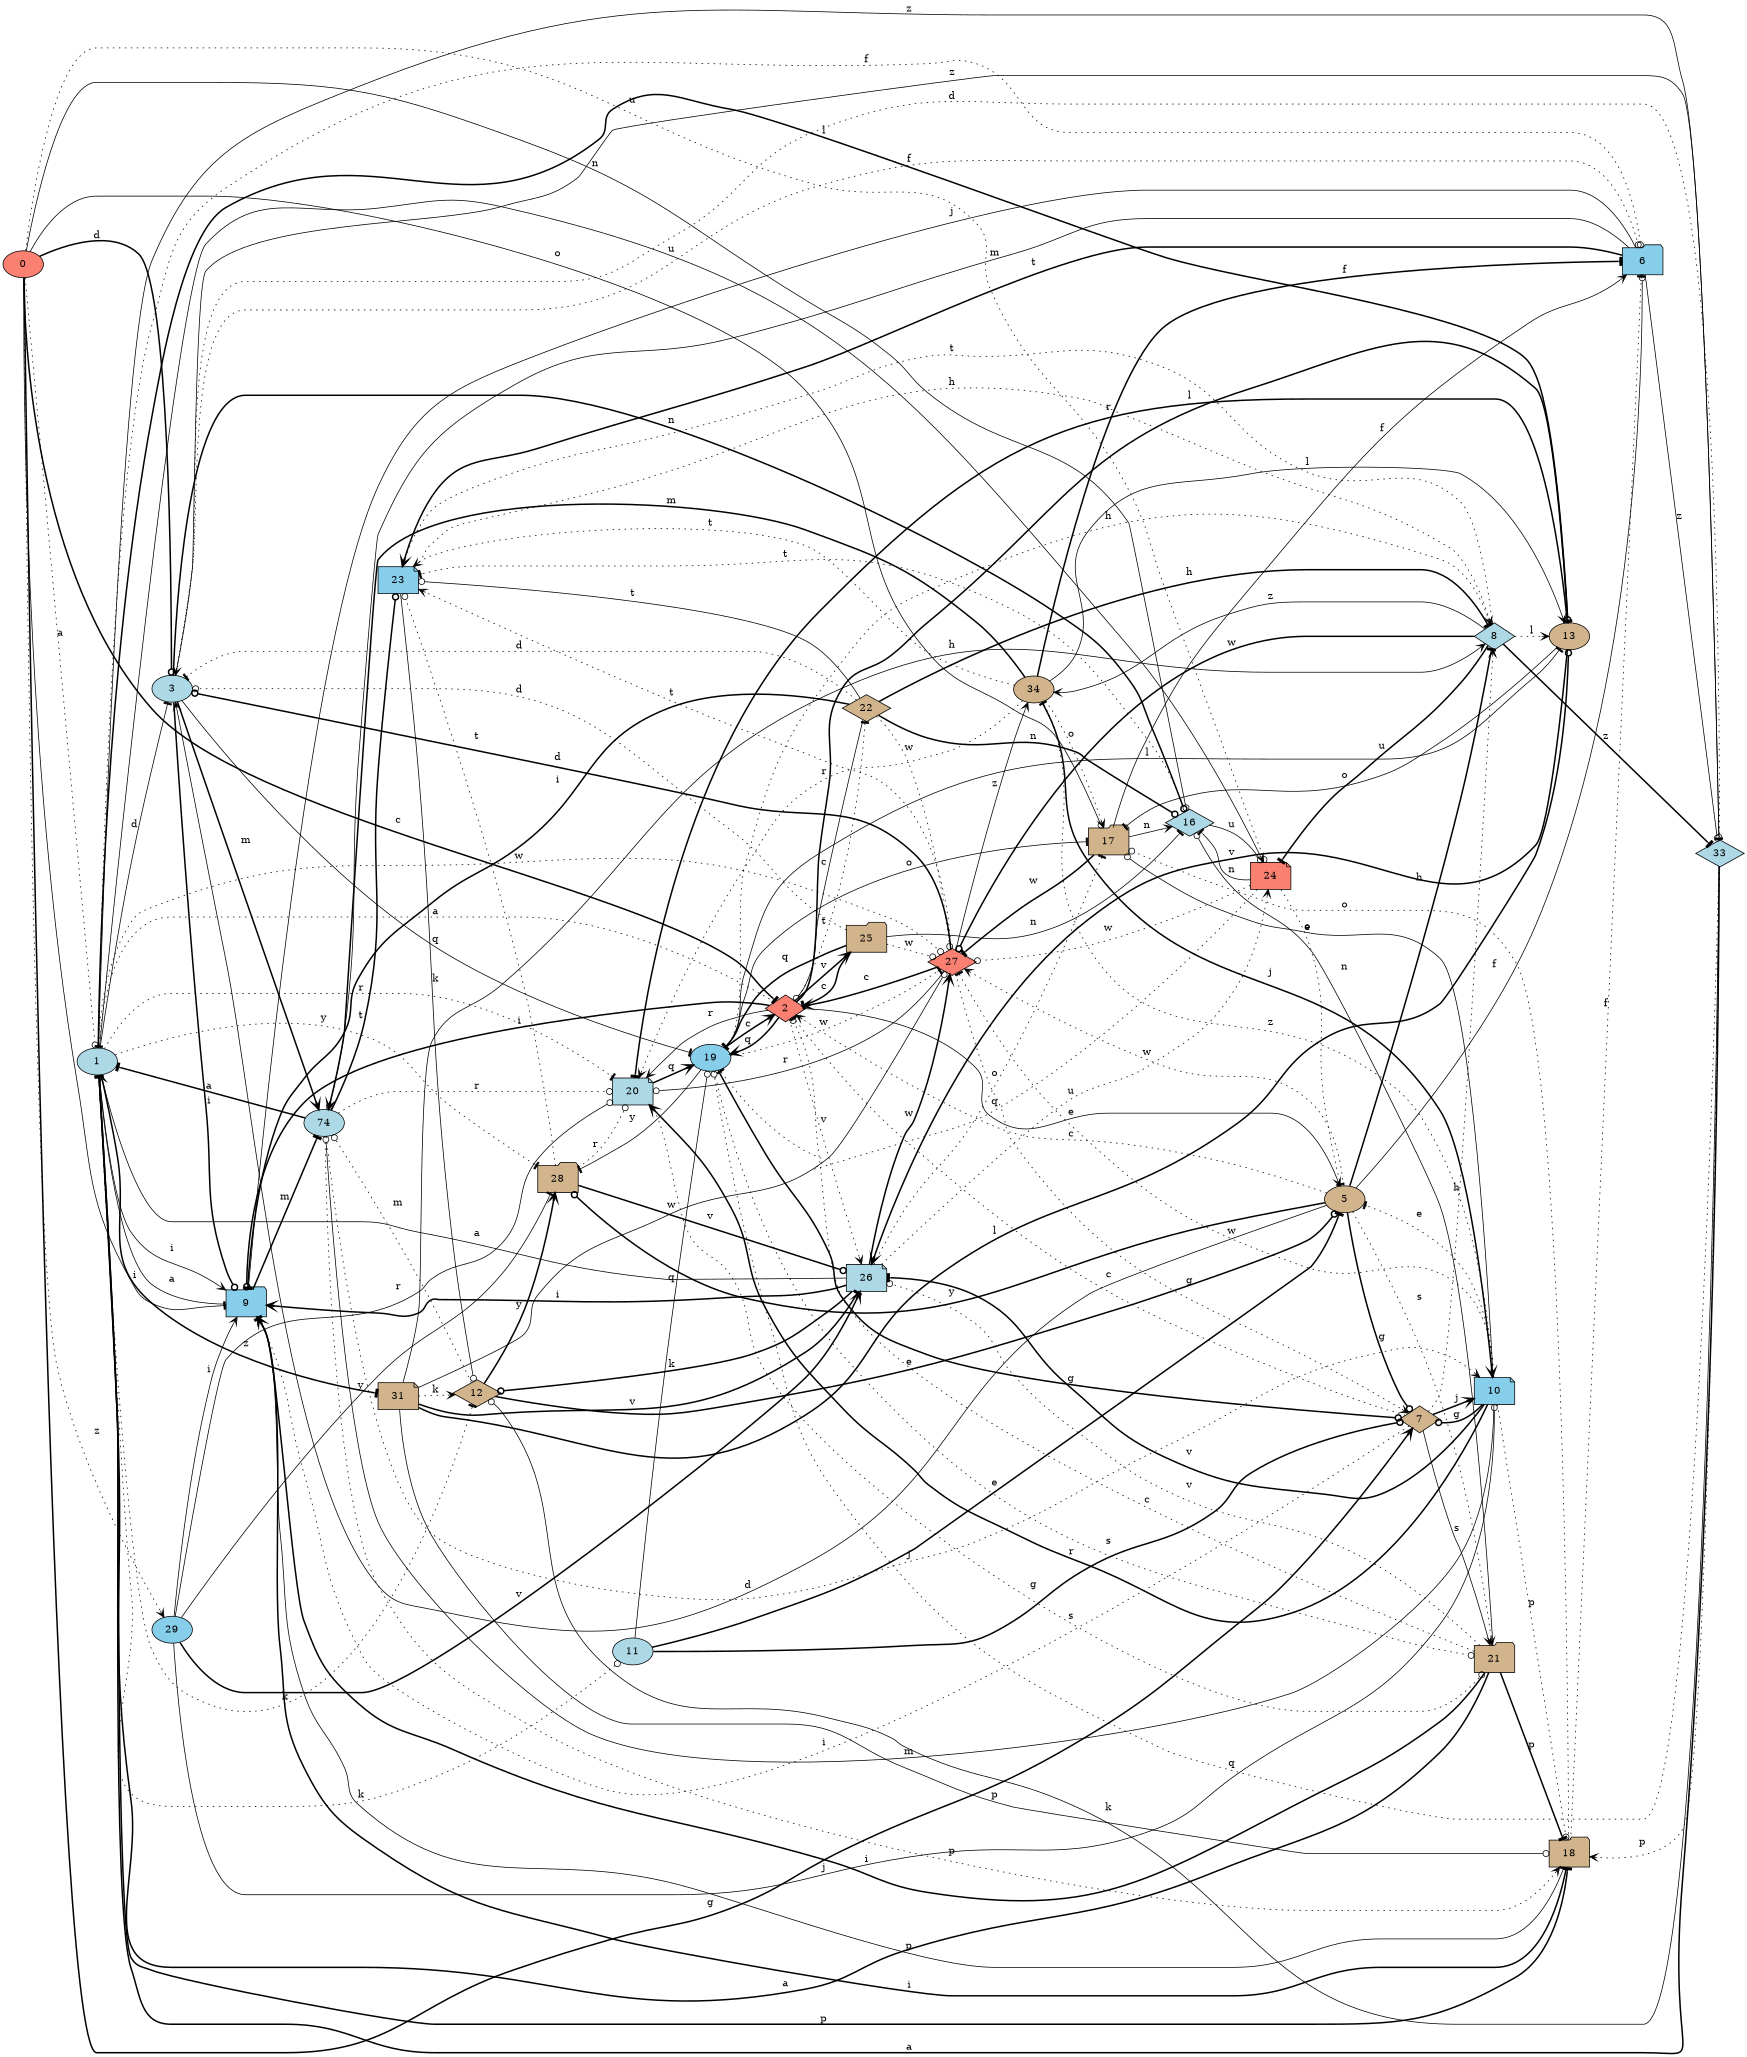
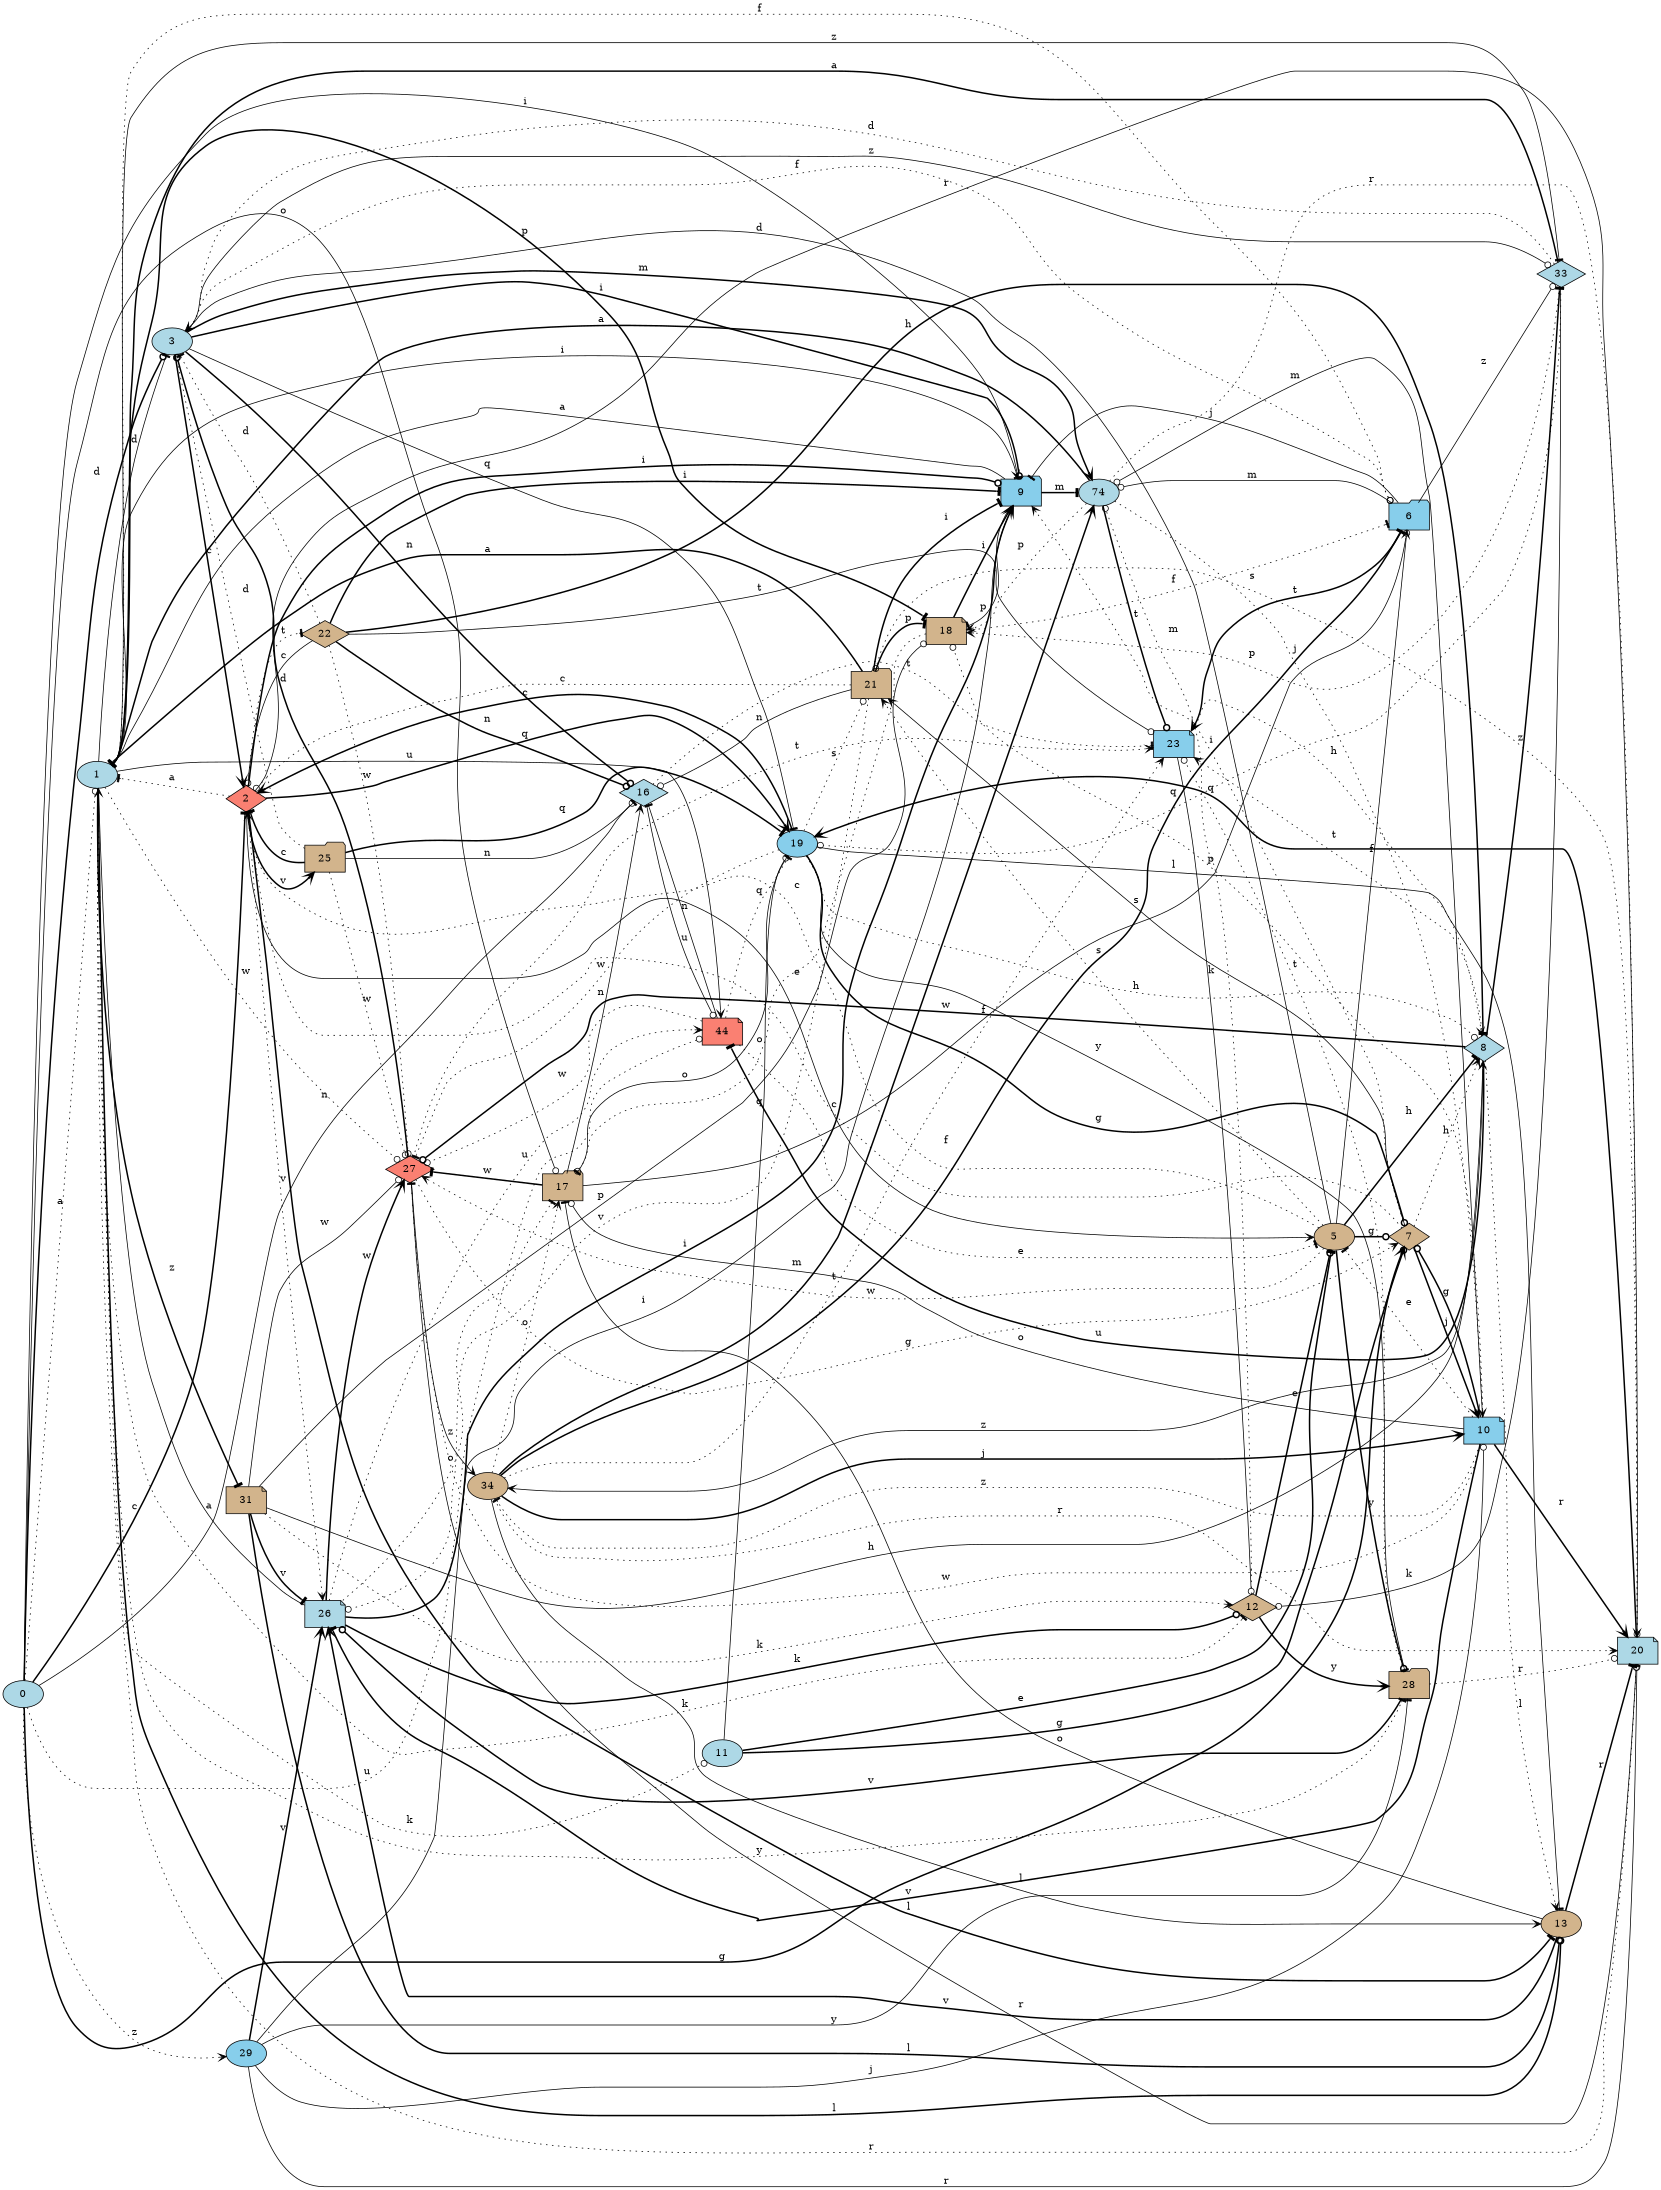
node "0": fillcolor salmon -> lightblue
node "24": label "24" -> "44"
edge "27" -> "2": now "3" -> "2"
node "18": shape folder -> note
